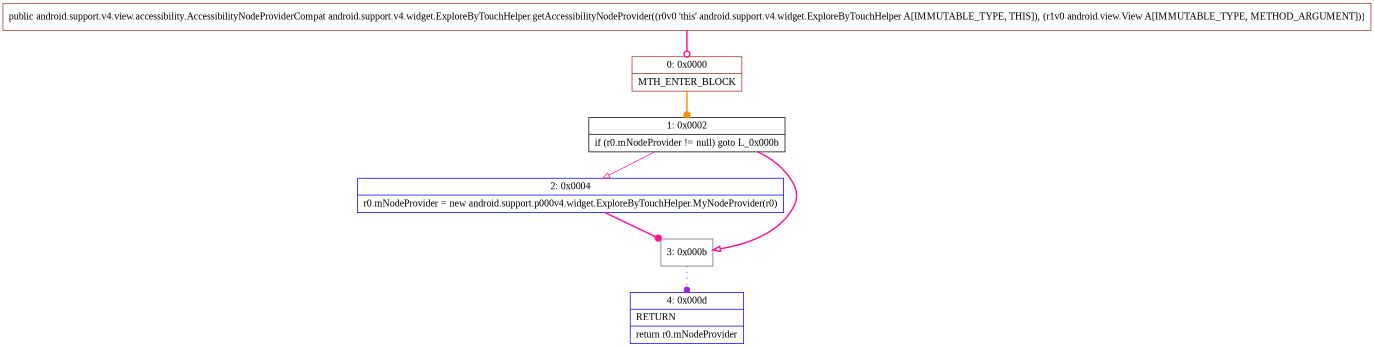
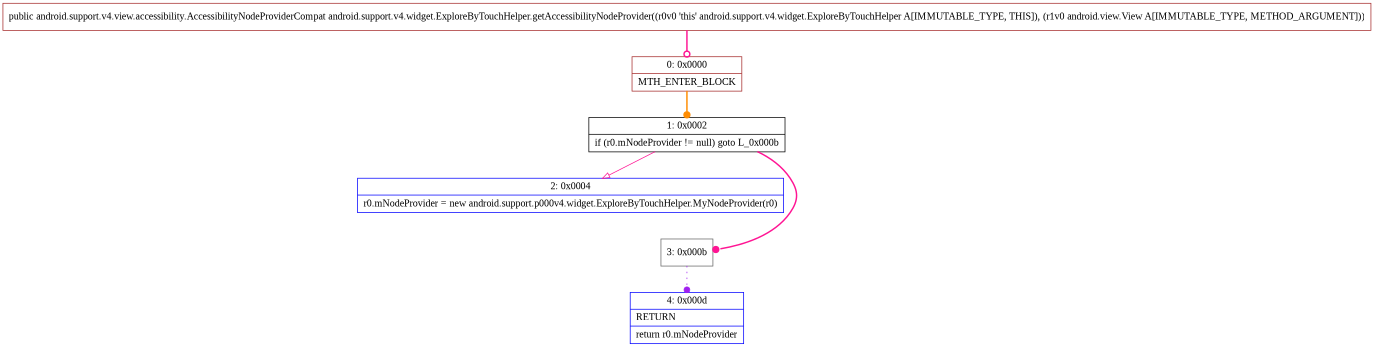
edge "1: 0x0002" -> "3: 0x000b": arrowhead onormal -> dot
edge "2: 0x0004" -> "3: 0x000b": removed
